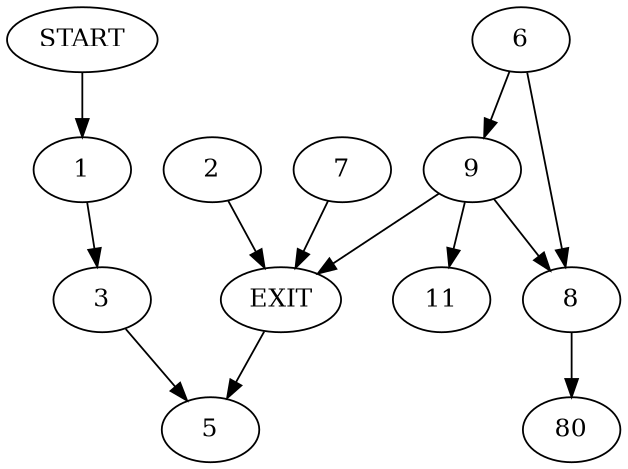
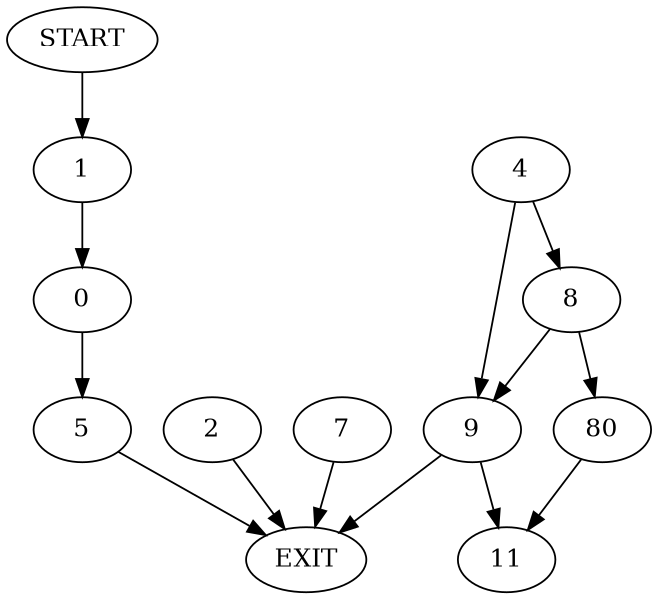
node "6": label "6" -> "4"
edge "9" -> "8": reversed
node "3": label "3" -> "0"
edge "EXIT" -> "5": reversed
edge "80" -> "11": added
